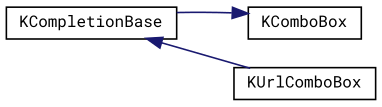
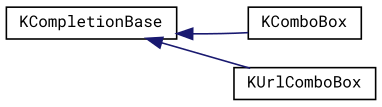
edge "KCompletionBase" -> "KComboBox": reversed
